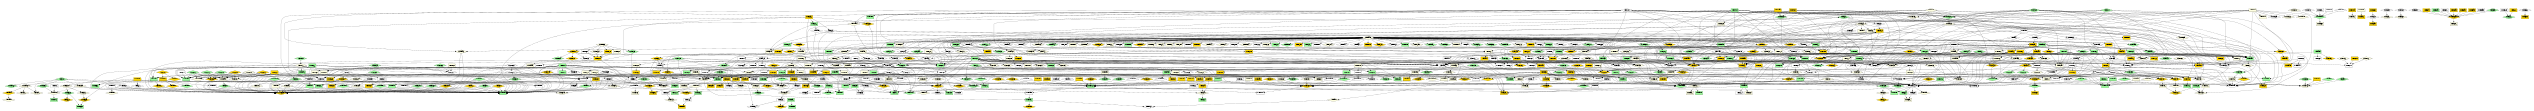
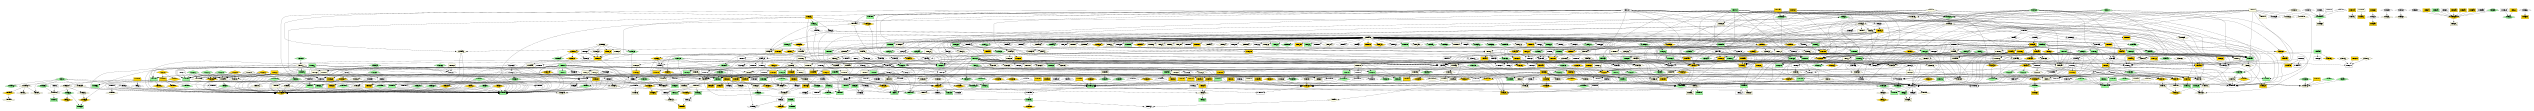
node "0x0802bbf4": added
